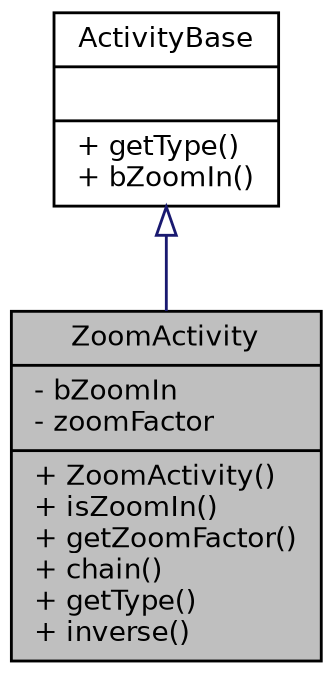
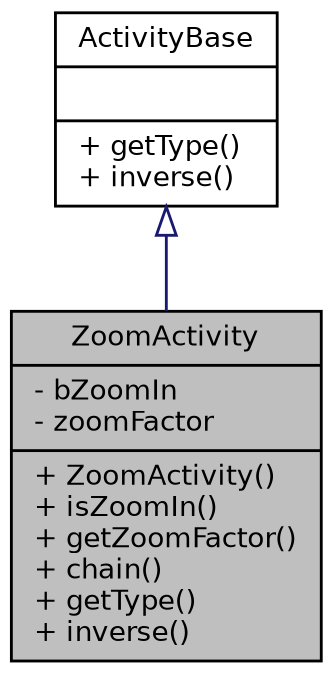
node "ActivityBase": text "+ bZoomIn()" -> "+ inverse()"
